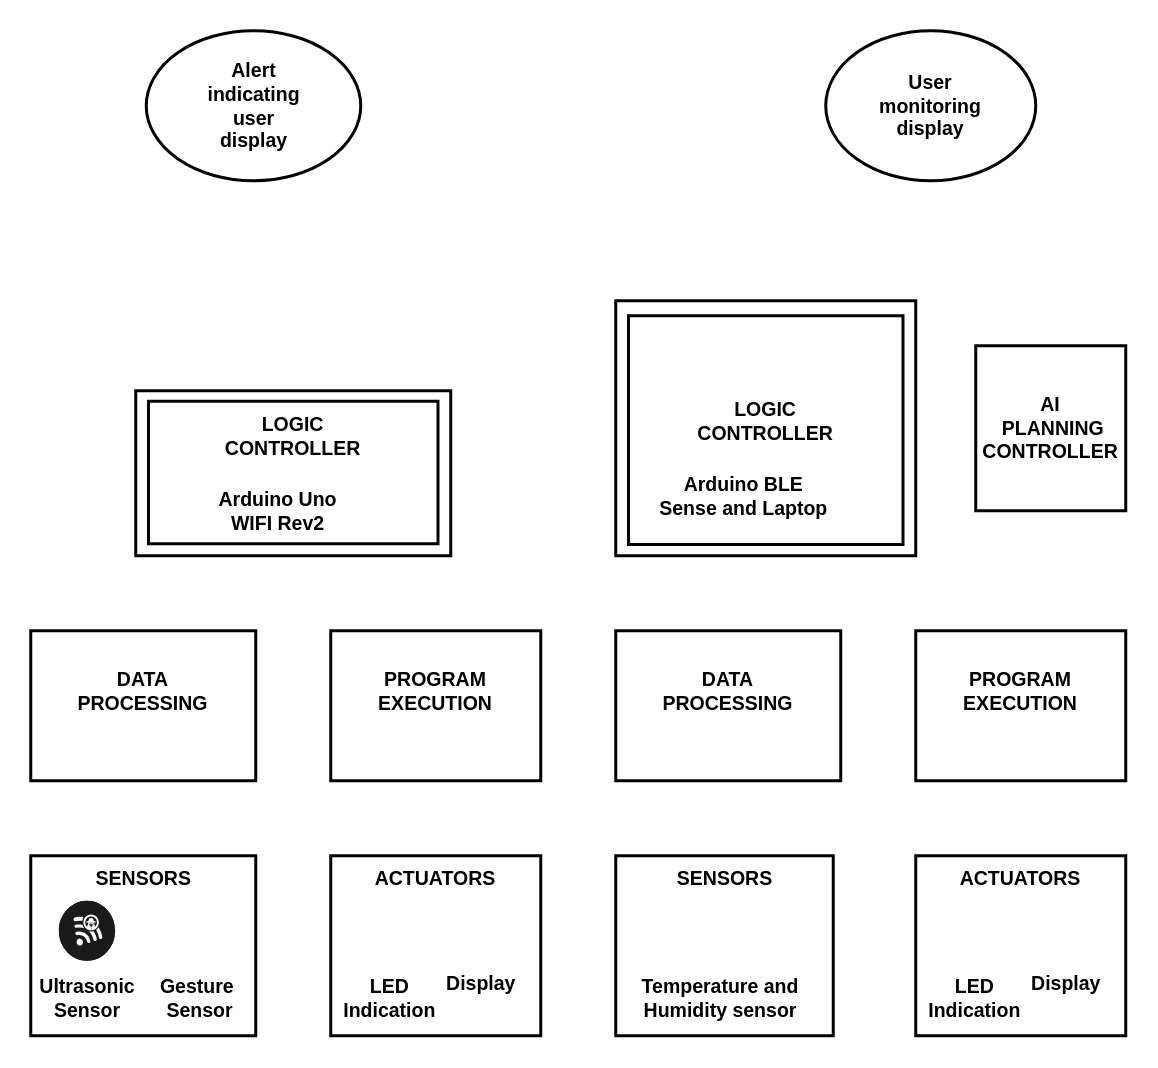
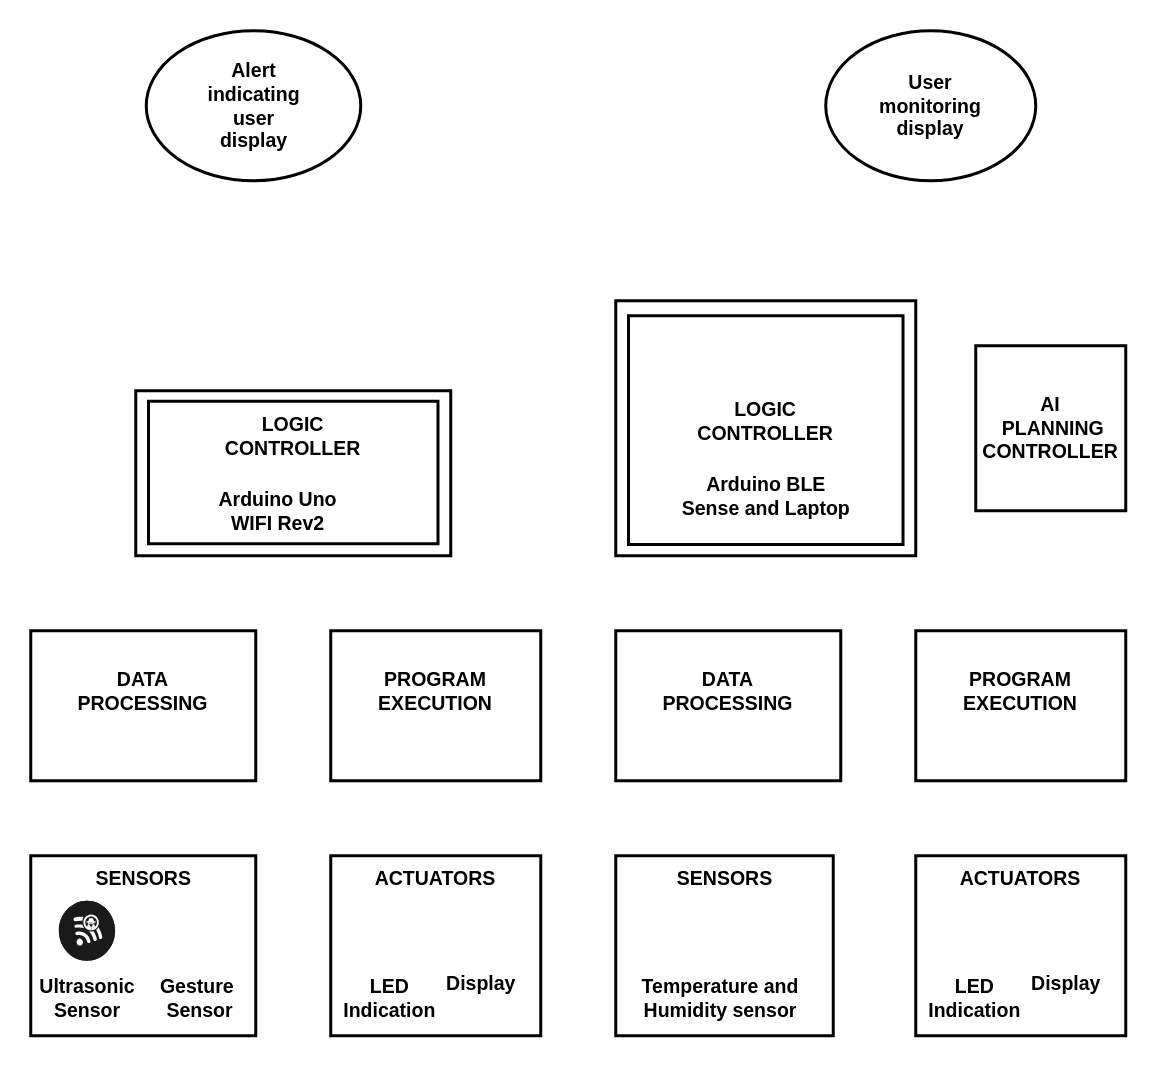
node "Arduino BLE Sense and Laptop": moved (743, 496) -> (766, 496)
